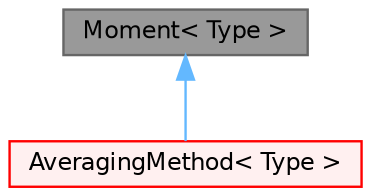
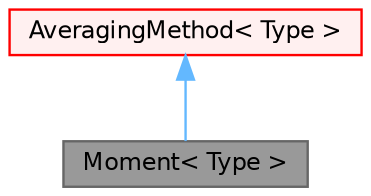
edge "AveragingMethod< Type >" -> "Moment< Type >": reversed
